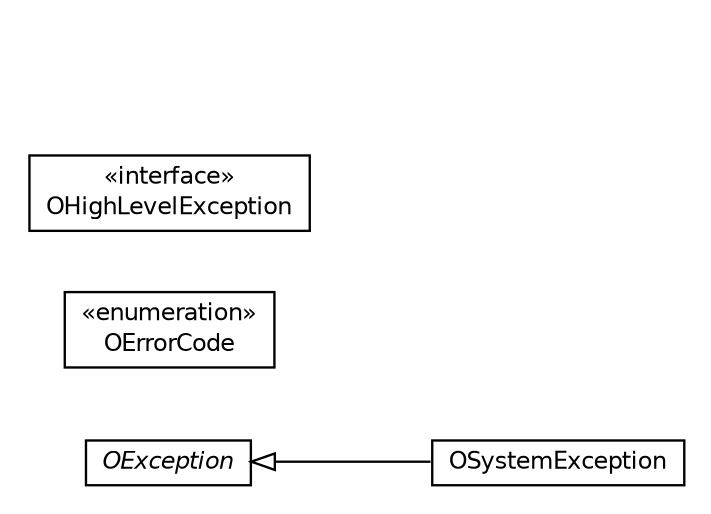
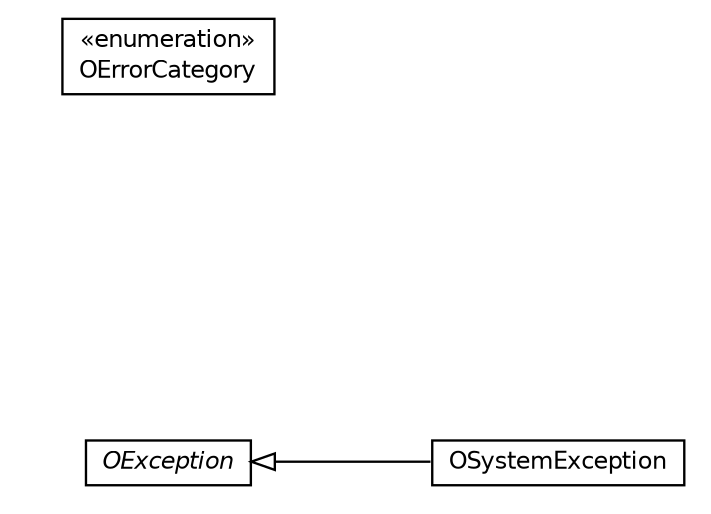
node "OErrorCategory": added
node "OHighLevelException": removed
node "OErrorCode": removed
